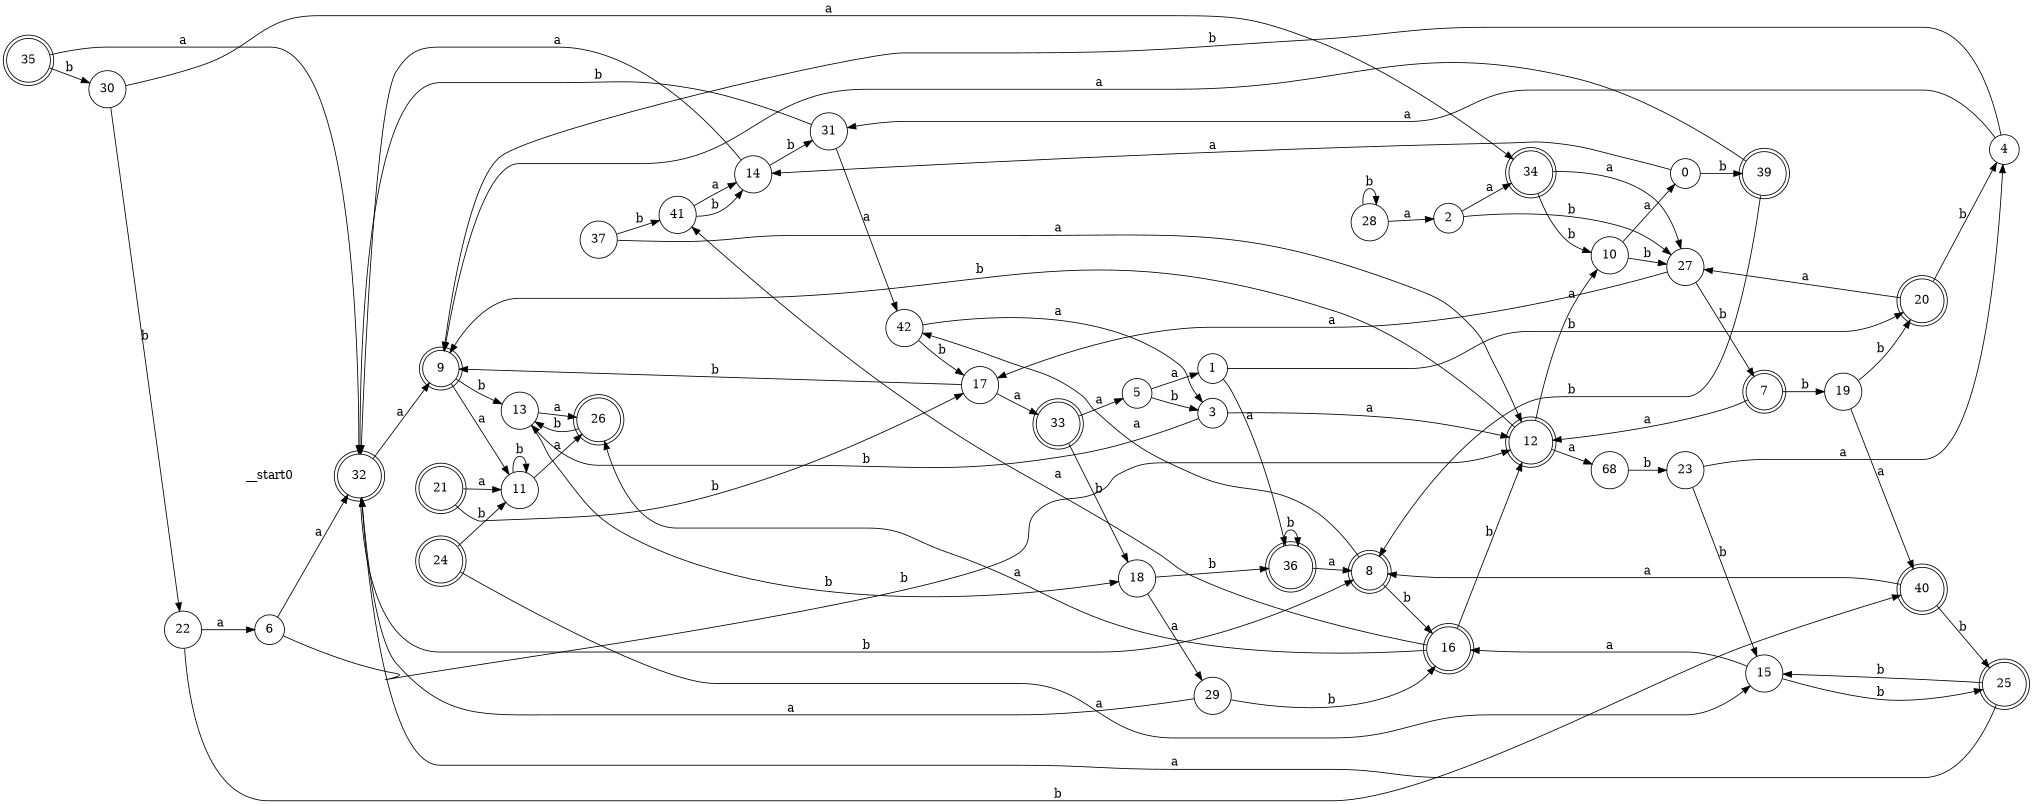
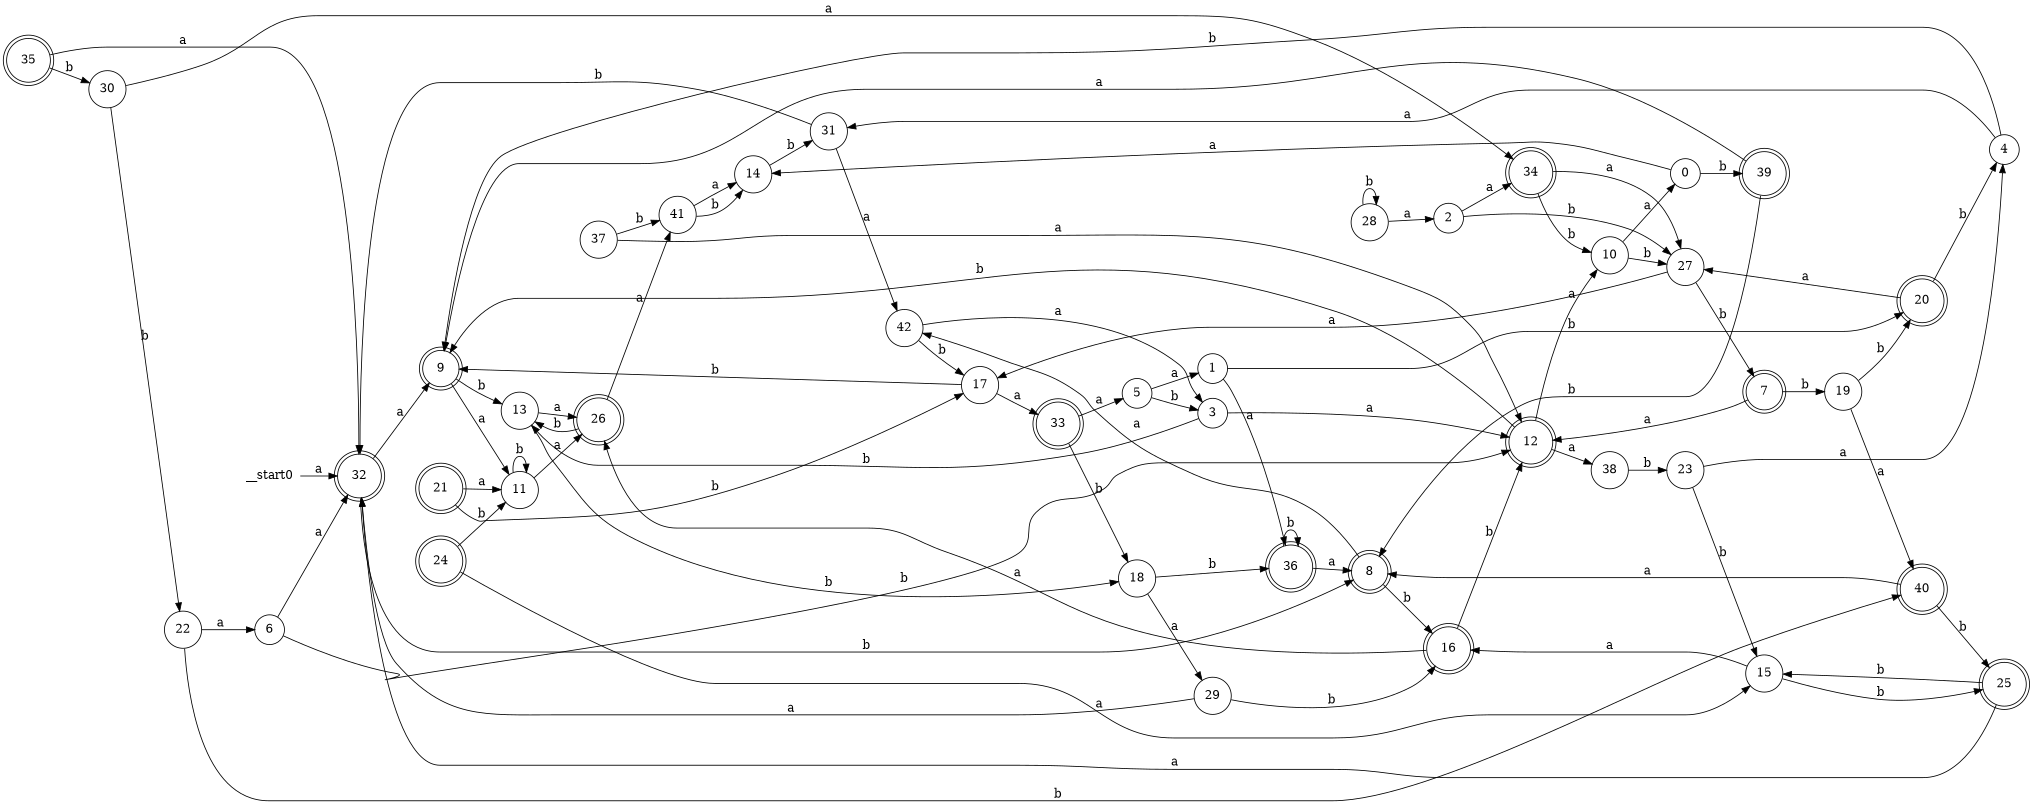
edge "14" -> "32": now "__start0" -> "32"
node "68": label "68" -> "38"
edge "16" -> "41": now "26" -> "41"
